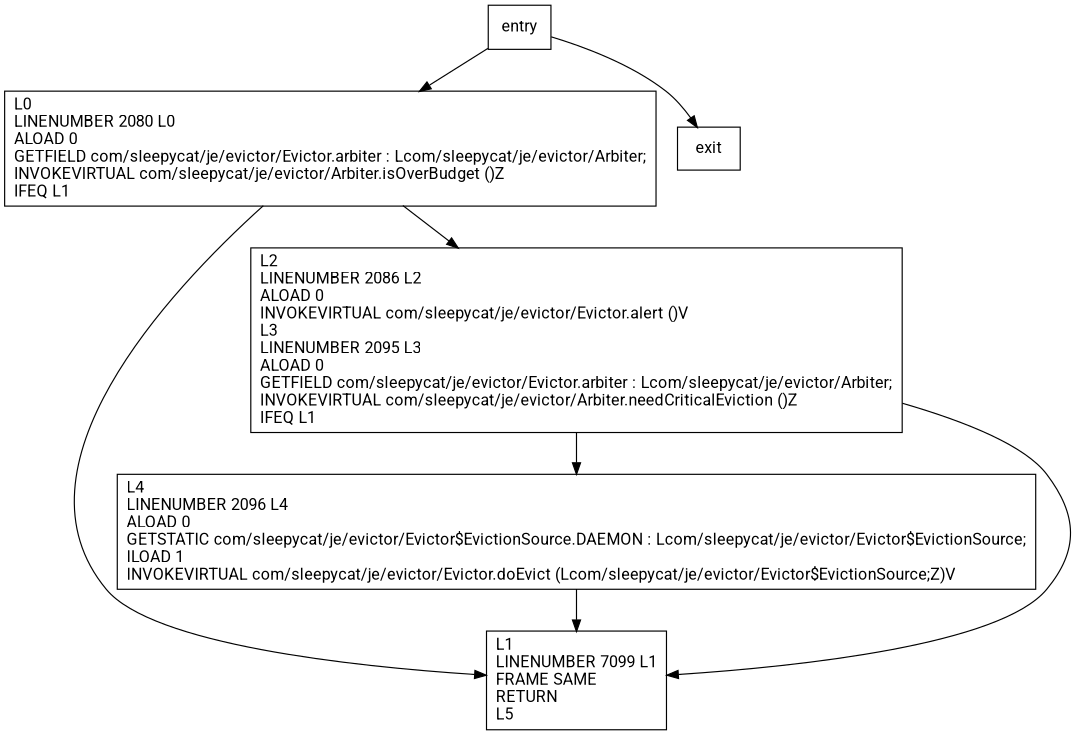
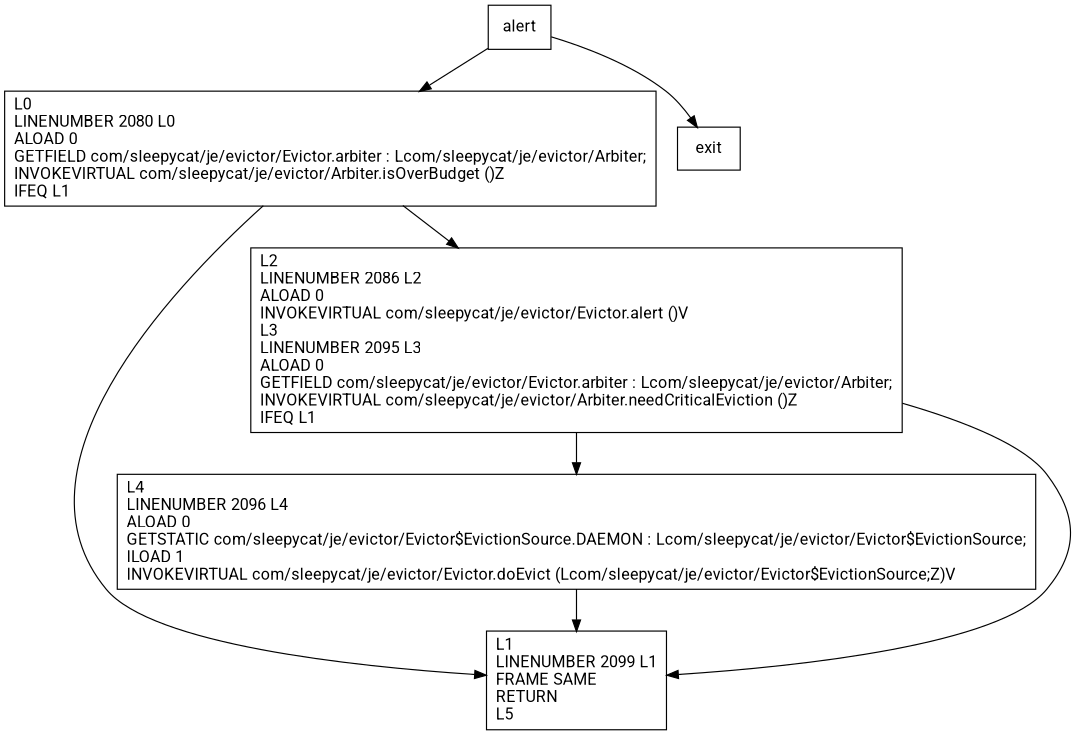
node "entry": label "entry" -> "alert"
node "L1 LINENUMBER 7099 L1 FRAME SAME RETURN L5": label "L1 LINENUMBER 7099 L1 FRAME SAME RETURN L5" -> "L1 LINENUMBER 2099 L1 FRAME SAME RETURN L5"
